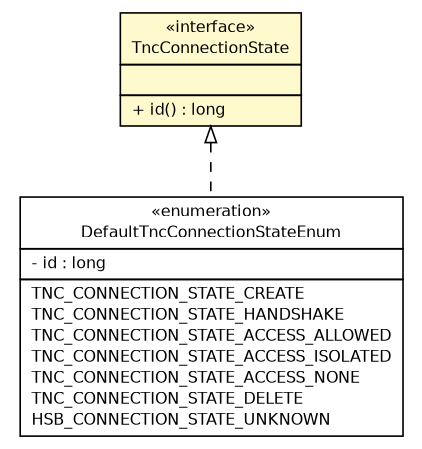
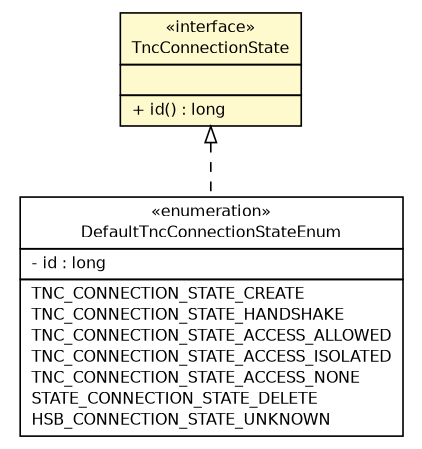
node "DefaultTncConnectionStateEnum": text "TNC_CONNECTION_STATE_DELETE" -> "STATE_CONNECTION_STATE_DELETE"
